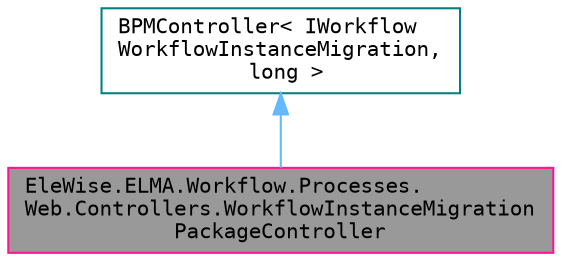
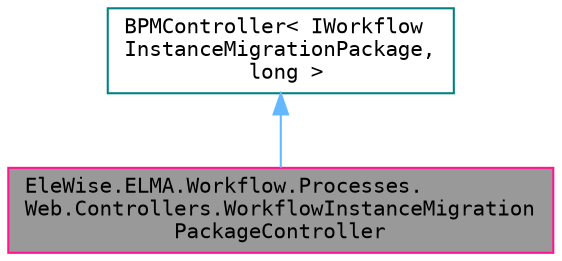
node "BPMController< IWorkflow WorkflowInstanceMigration, long >": label "BPMController< IWorkflow WorkflowInstanceMigration, long >" -> "BPMController< IWorkflow InstanceMigrationPackage, long >"
